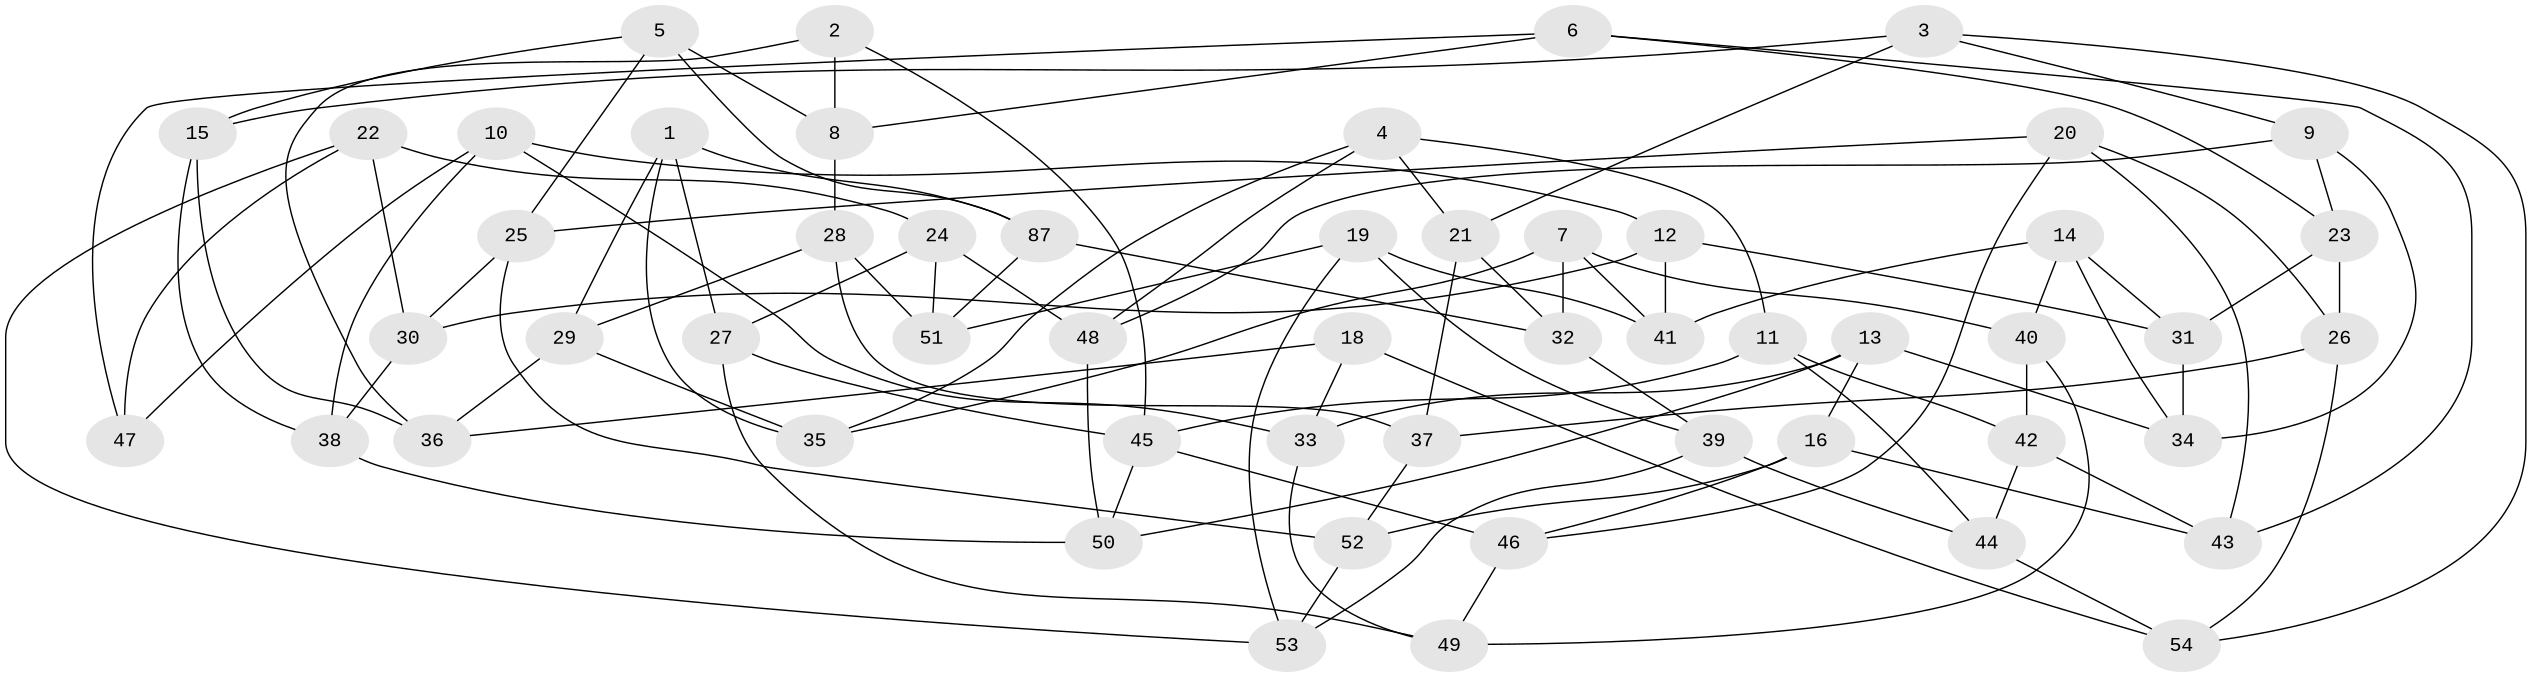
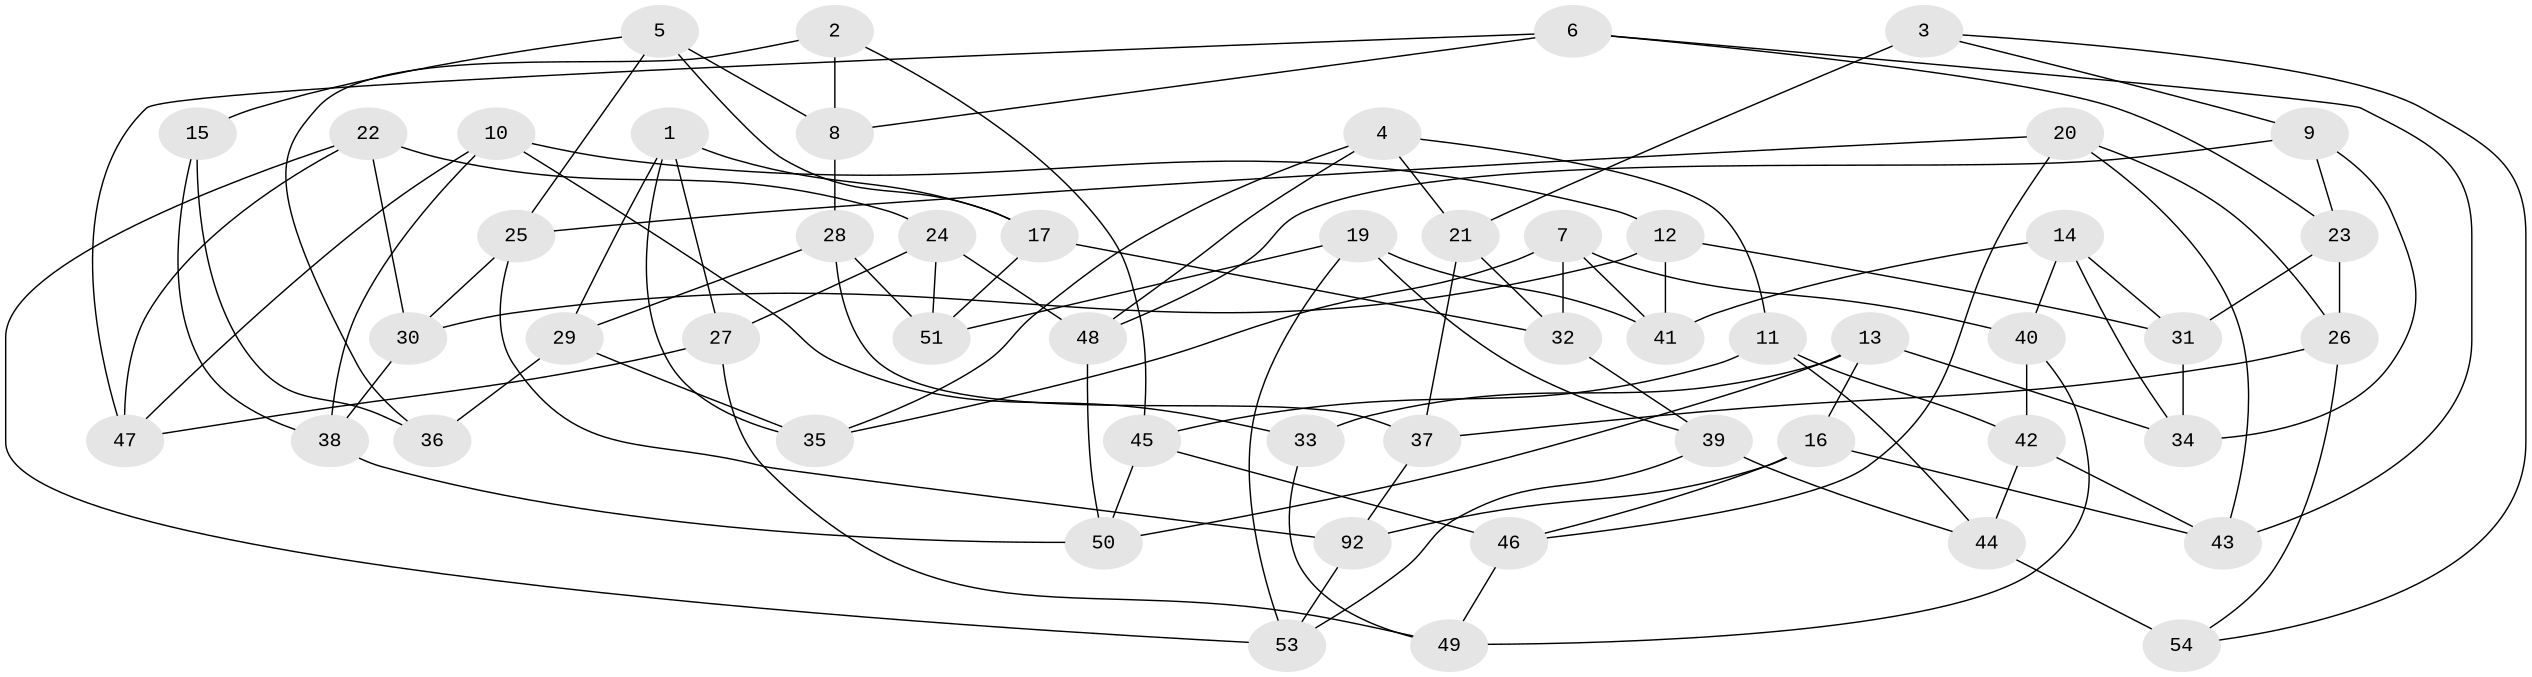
edge "3" -- "15": removed
node "87": label "87" -> "17"
node "18": removed
edge "27" -- "45": now "27" -- "47"
node "52": label "52" -> "92"
